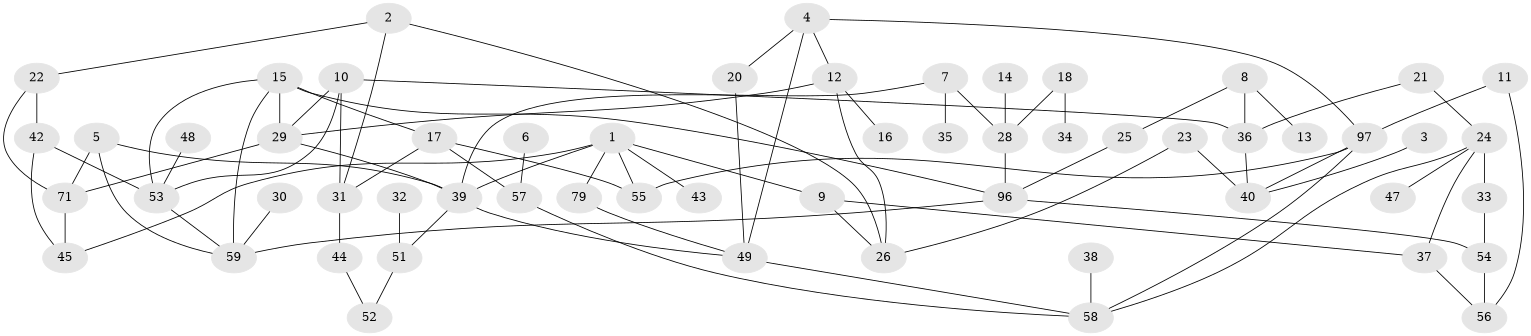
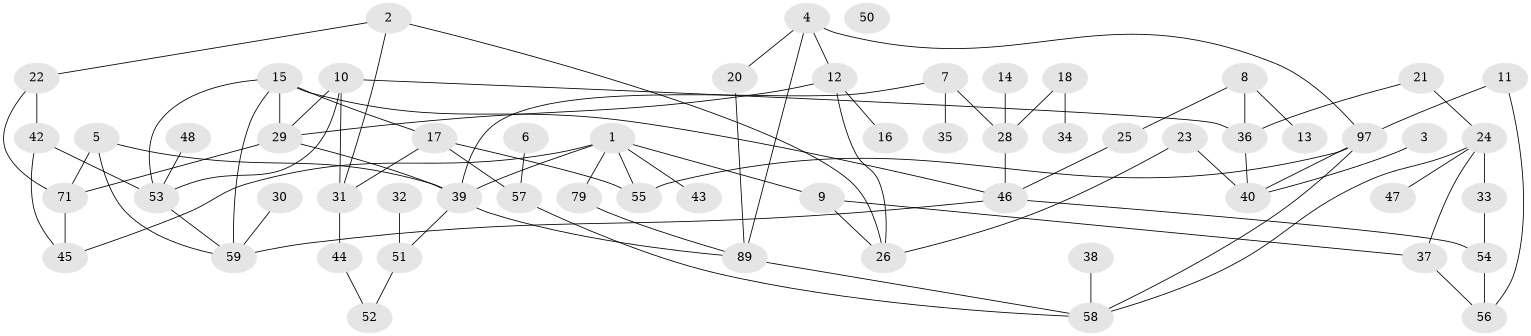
node "50": added
node "96": label "96" -> "46"
node "49": label "49" -> "89"
